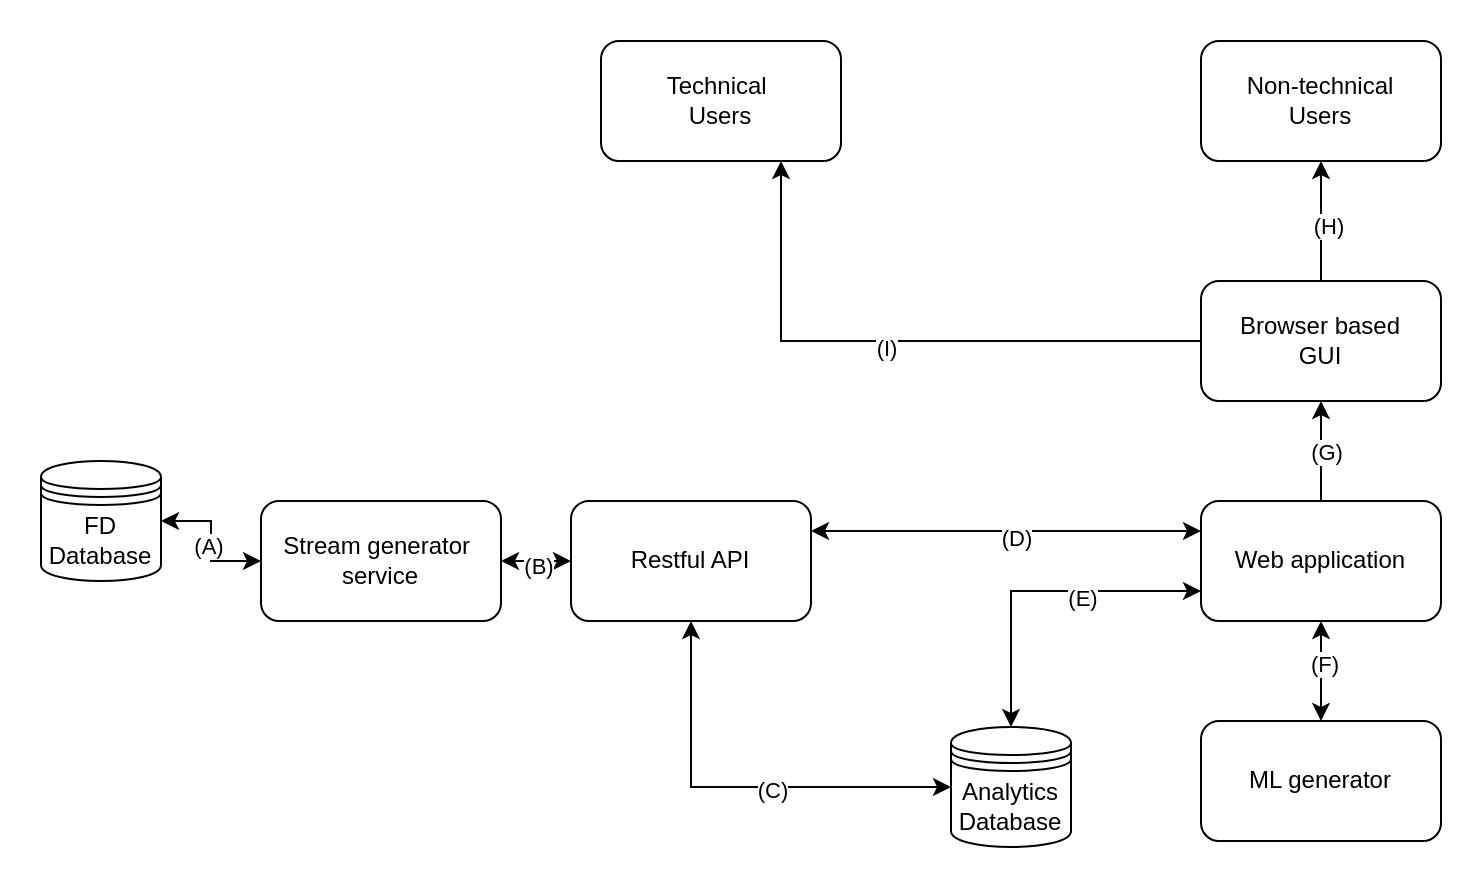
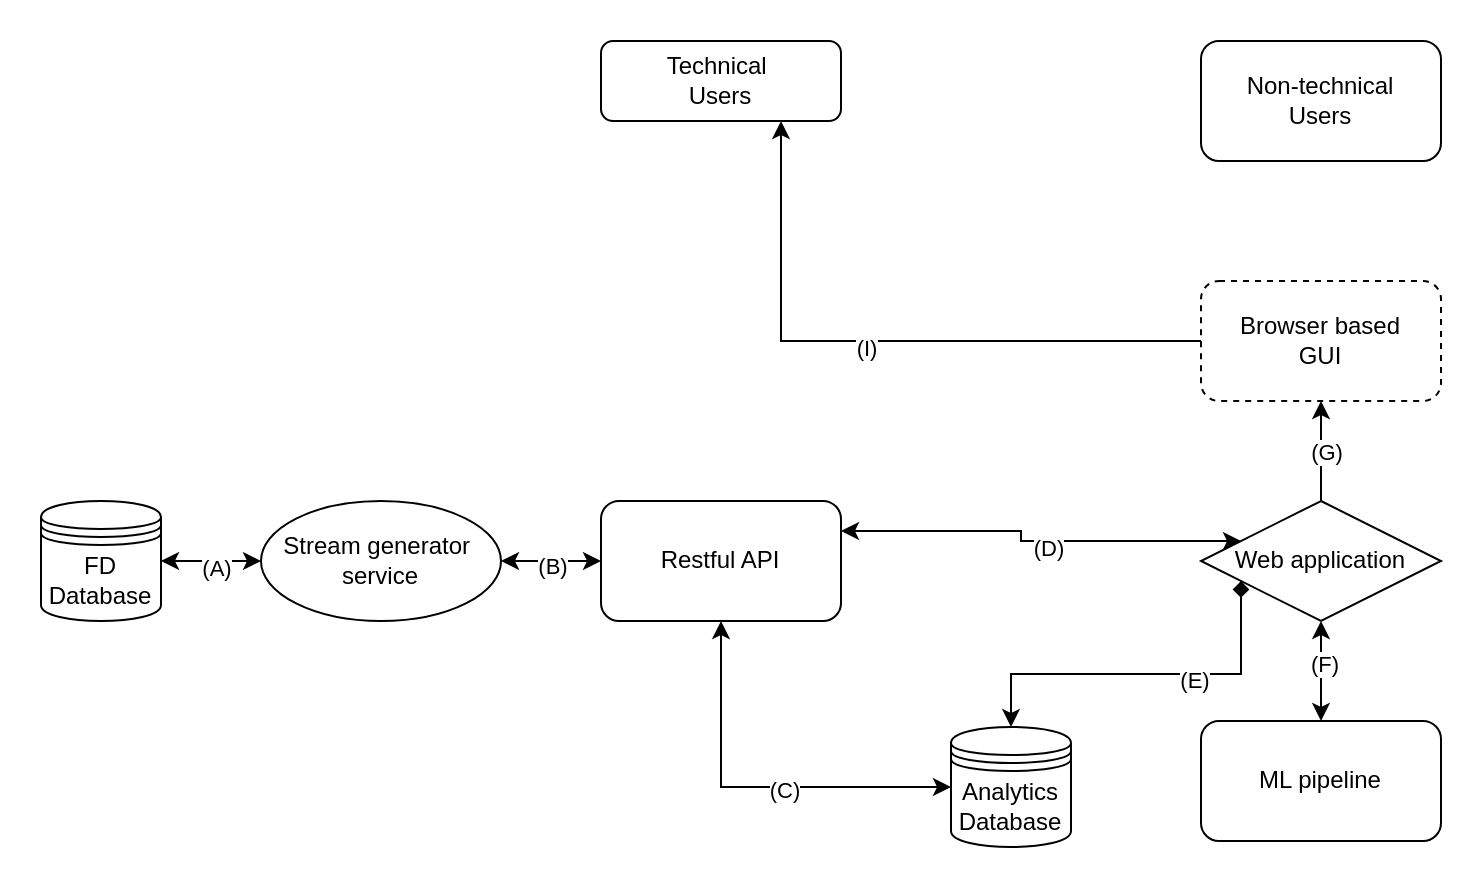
node "Technical Users": size 240x120 -> 240x80
edge "Browser based GUI" -> "Non-technical Users": removed, label "(H)"
node "Browser based GUI": style solid -> dashed
node "FD Database": moved (101, 521) -> (101, 561)
node "Stream generator service": shape rounded rectangle -> ellipse
node "Restful API": moved (691, 561) -> (721, 561)
node "Web application": shape rounded rectangle -> diamond
edge "Web application" -- "Analytics Database": arrowhead classic -> diamond
node "ML generator": label "ML generator" -> "ML pipeline"
